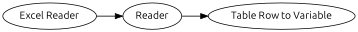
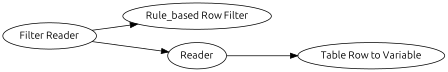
node "Excel Reader": label "Excel Reader" -> "Filter Reader"
node "Rule_based Row Filter": added
